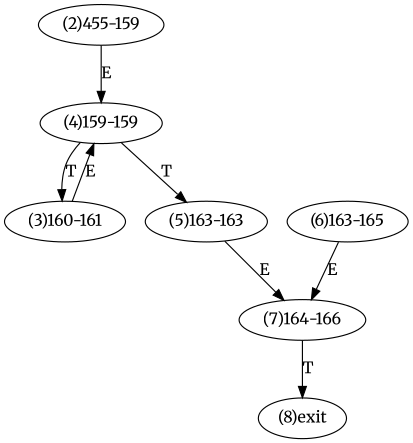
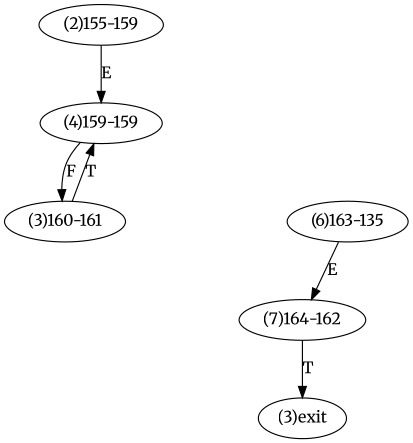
node "(2)455-159": label "(2)455-159" -> "(2)155-159"
edge "(4)159-159" -> "(3)160-161": label "T" -> "F"
edge "(3)160-161" -> "(4)159-159": label "E" -> "T"
node "(5)163-163": removed
node "(6)163-165": label "(6)163-165" -> "(6)163-135"
node "(7)164-166": label "(7)164-166" -> "(7)164-162"
node "(8)exit": label "(8)exit" -> "(3)exit"
